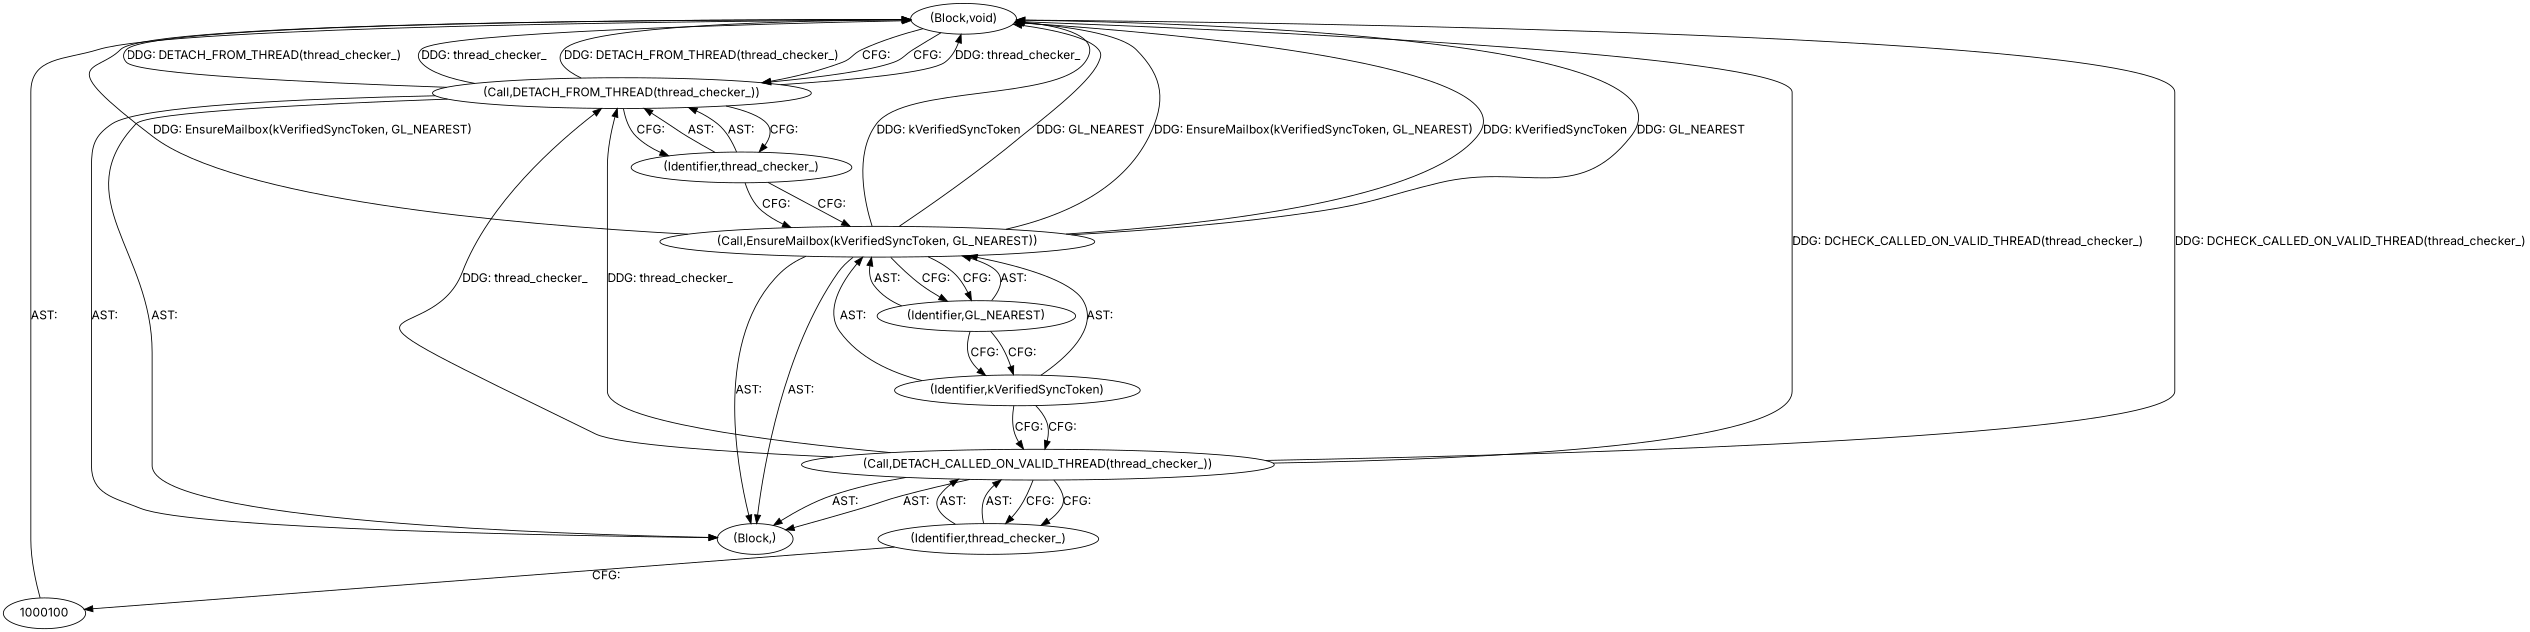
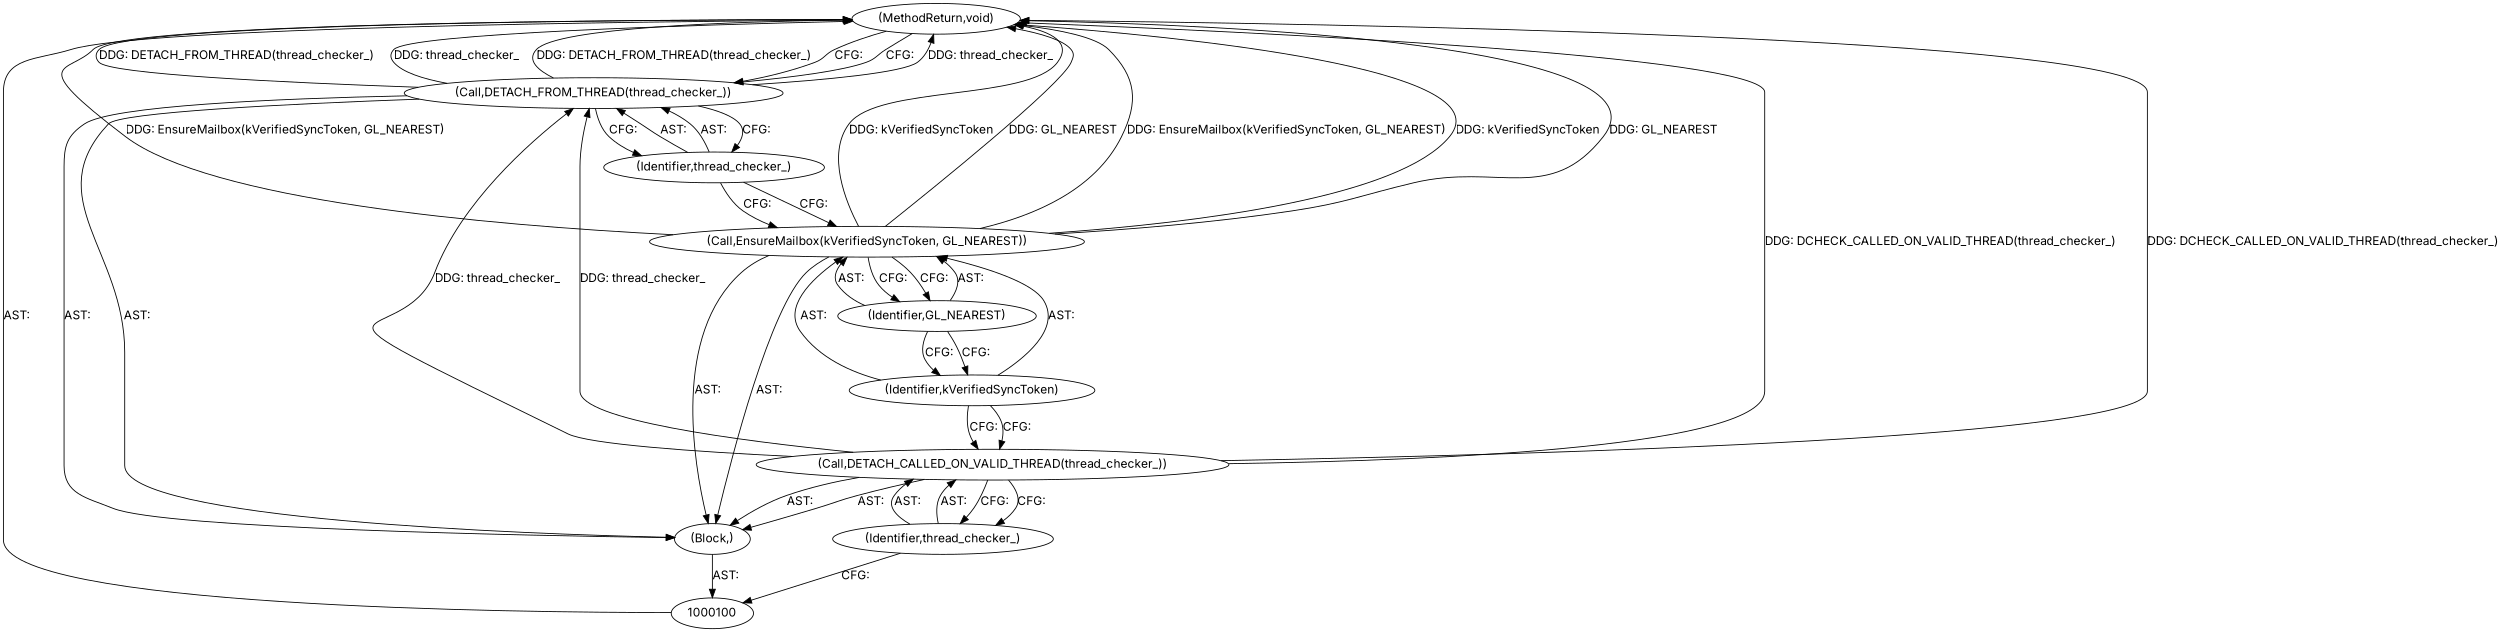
node "(Block,void)": label "(Block,void)" -> "(MethodReturn,void)"
edge "(Block,)" -> "1000100": added, label "AST:"
